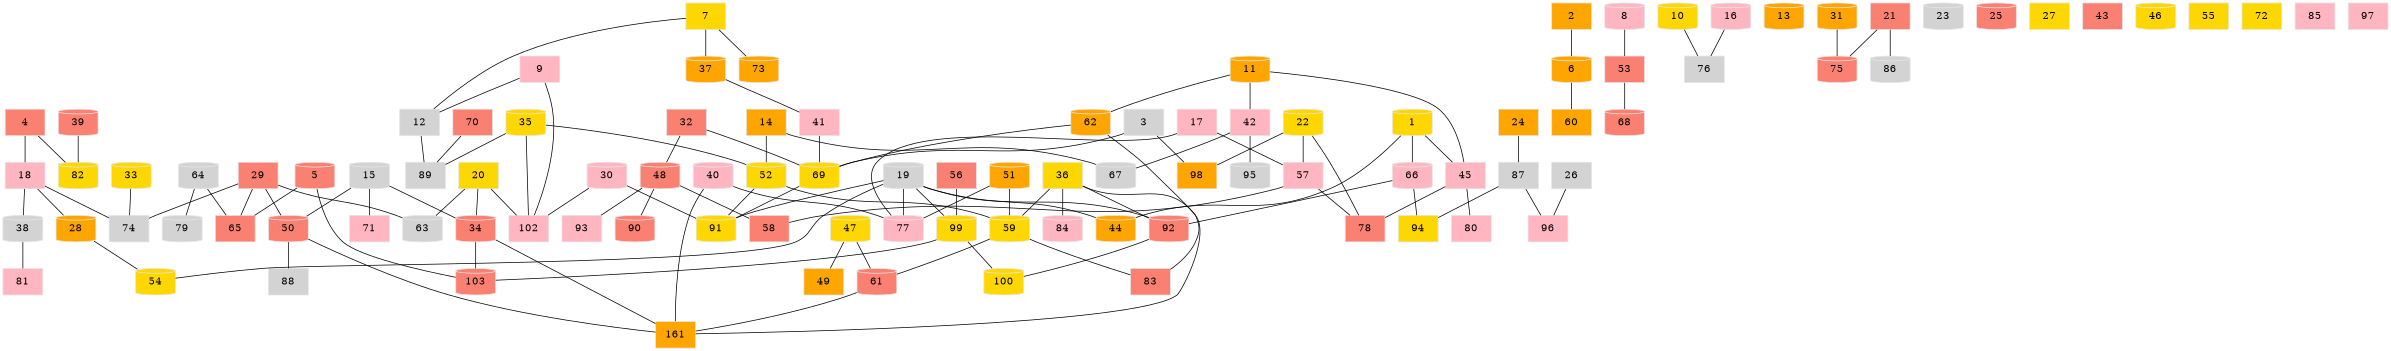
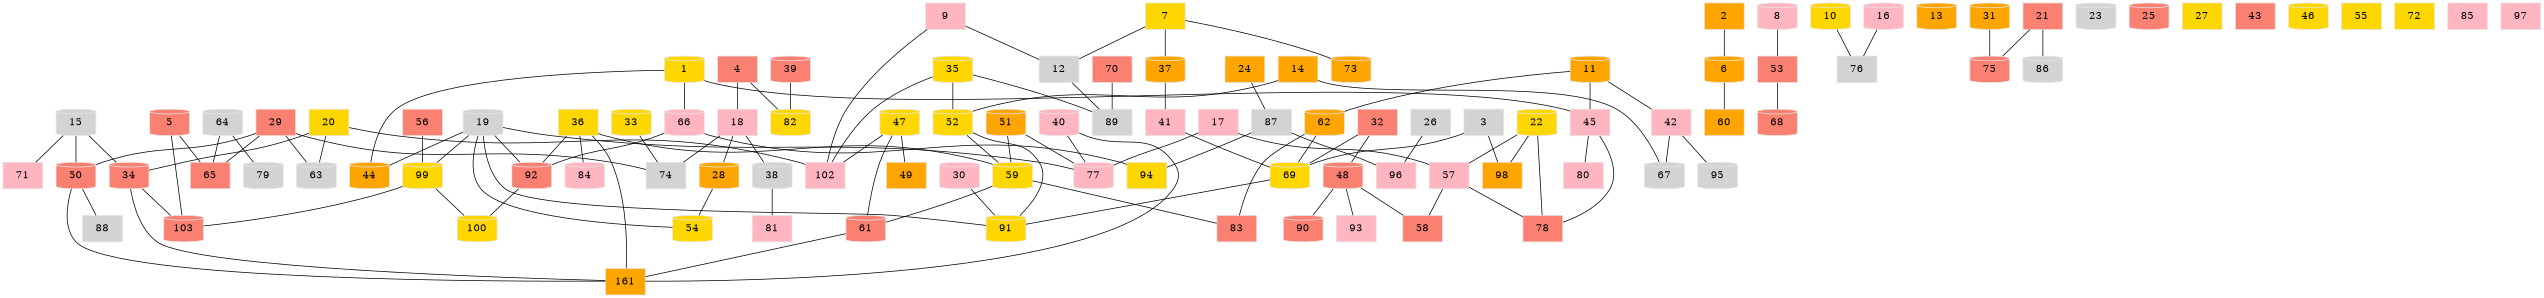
edge "30" -- "102": now "47" -- "102"
